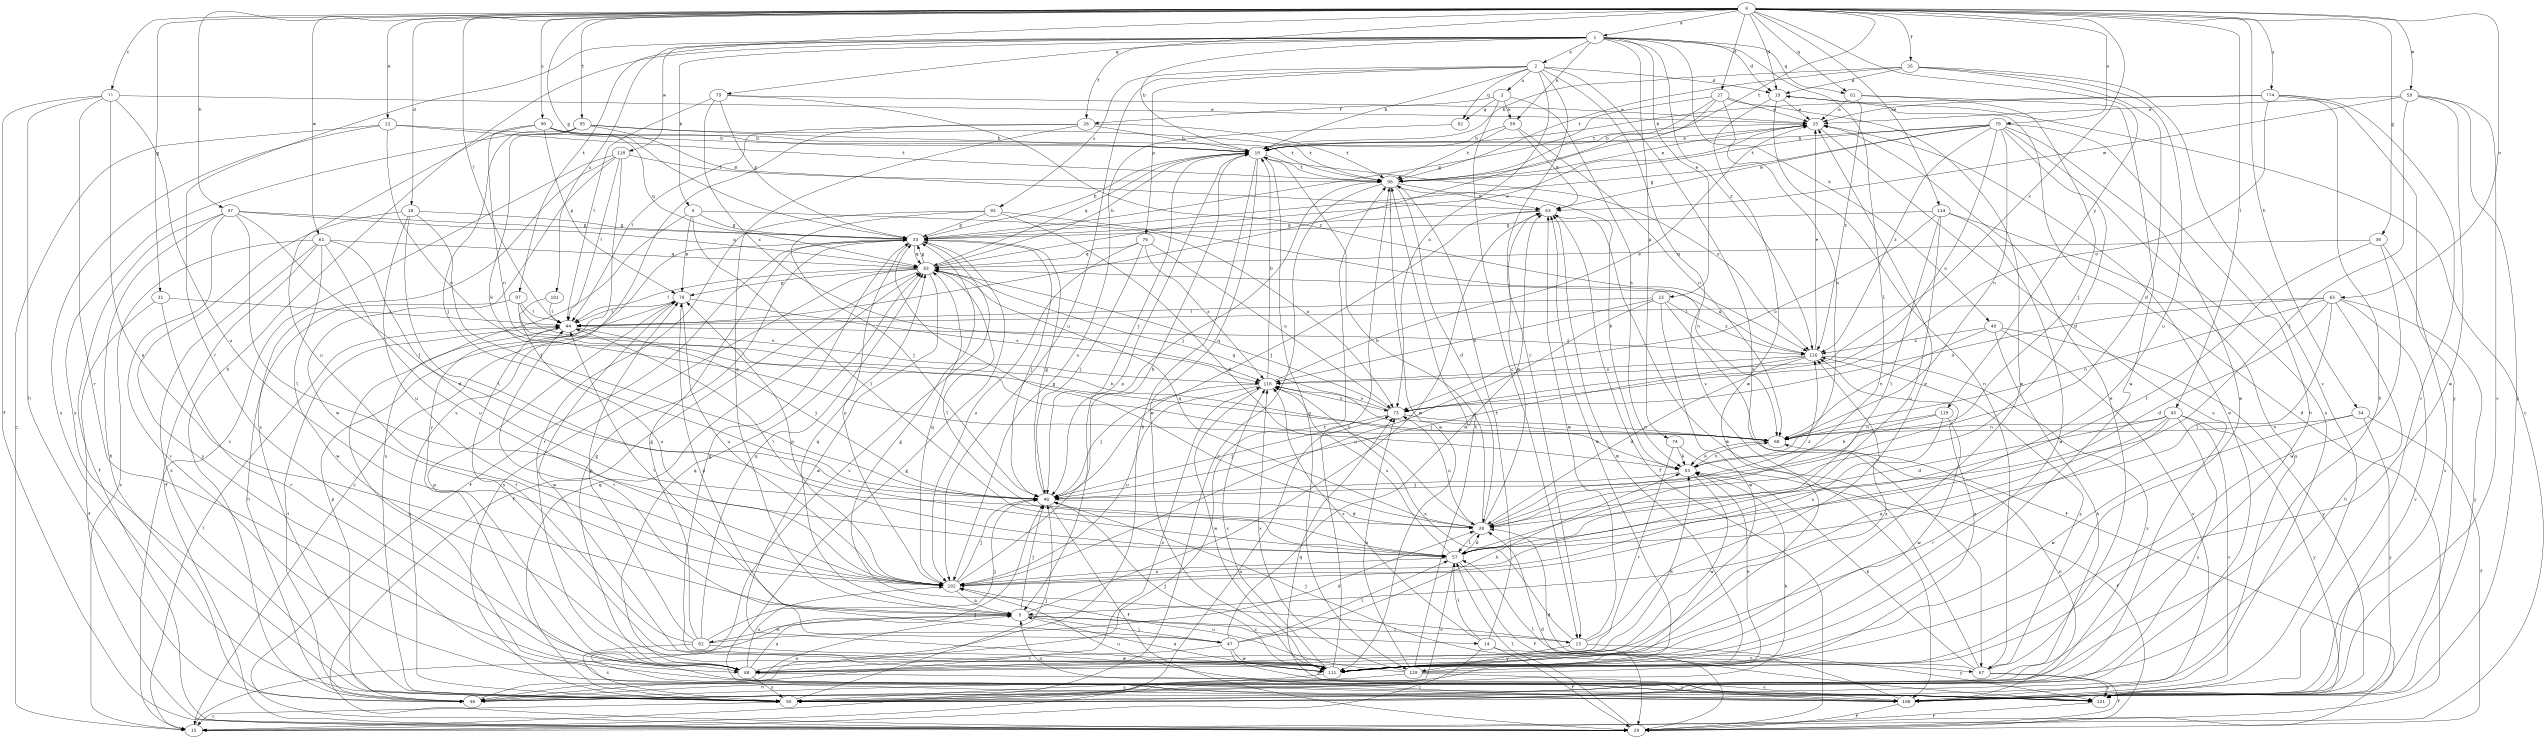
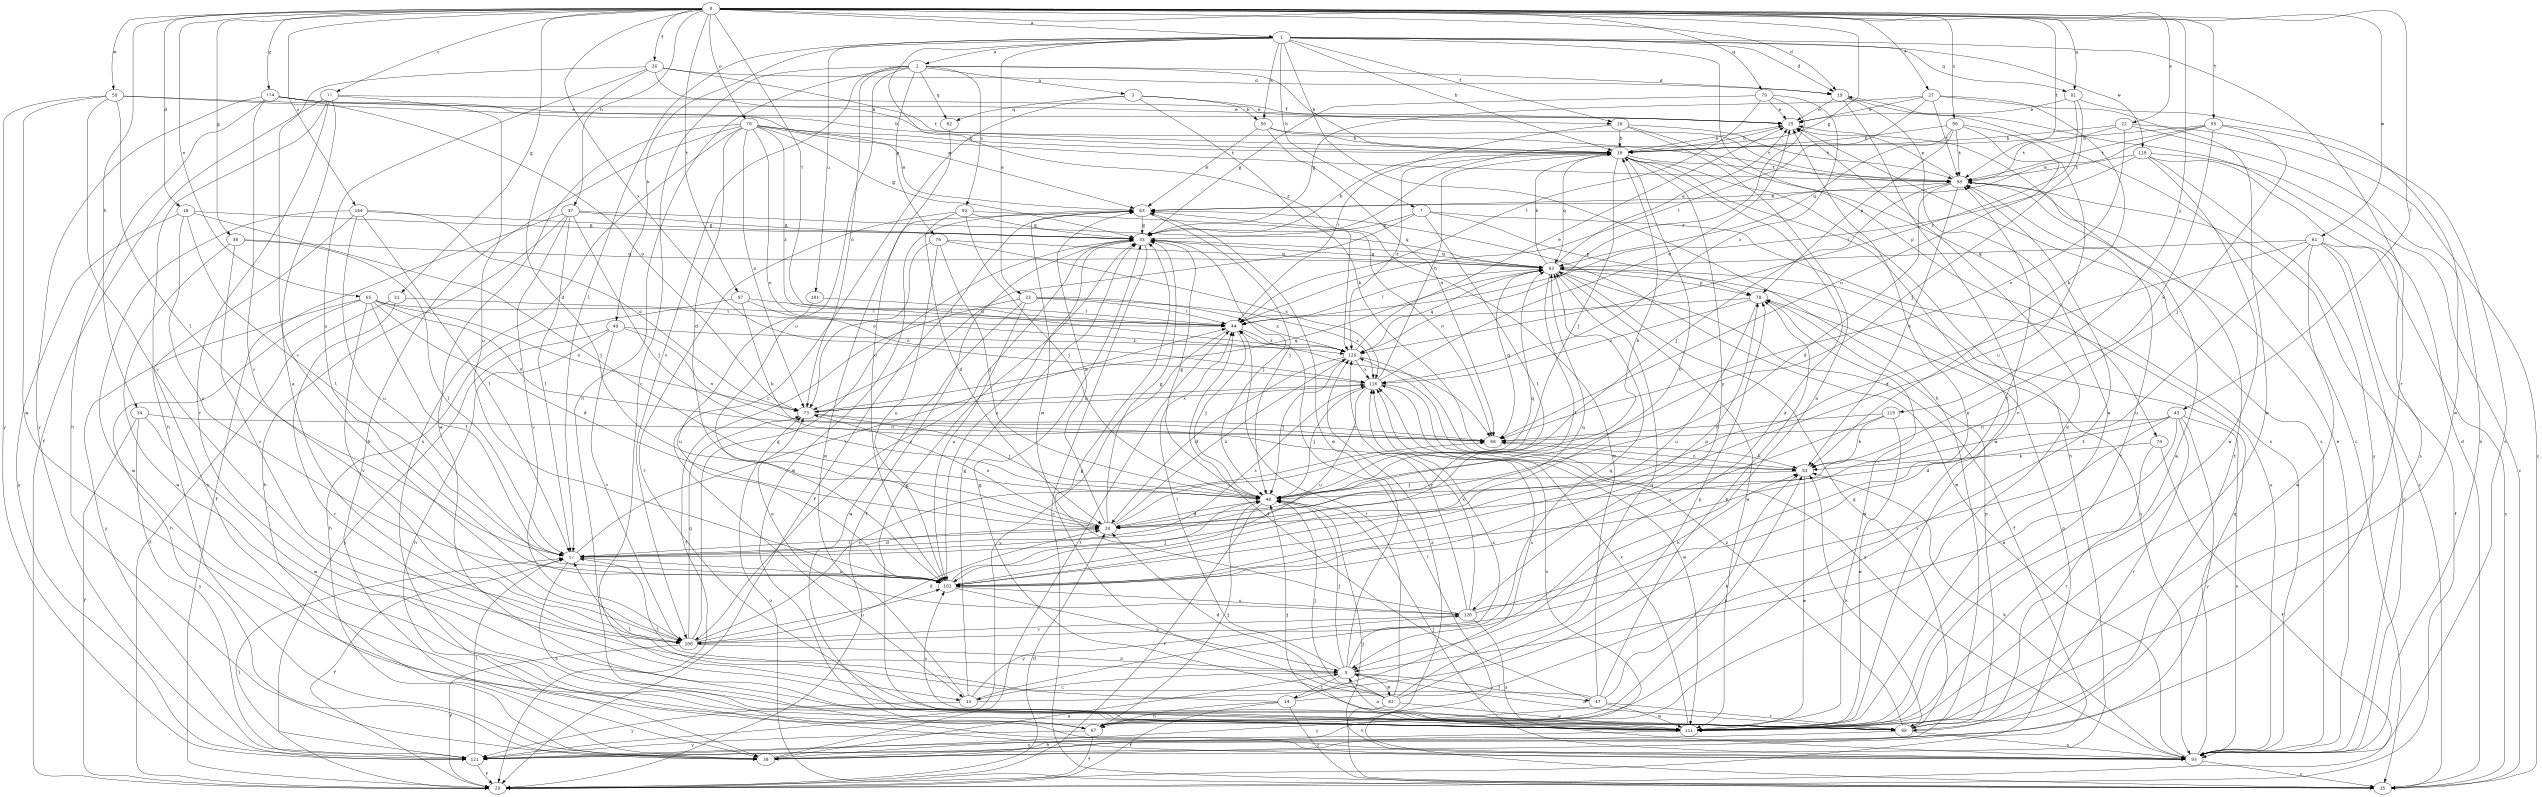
node "4": label "4" -> "7"
node "114": label "114" -> "164"
edge "120" -> "102": reversed
